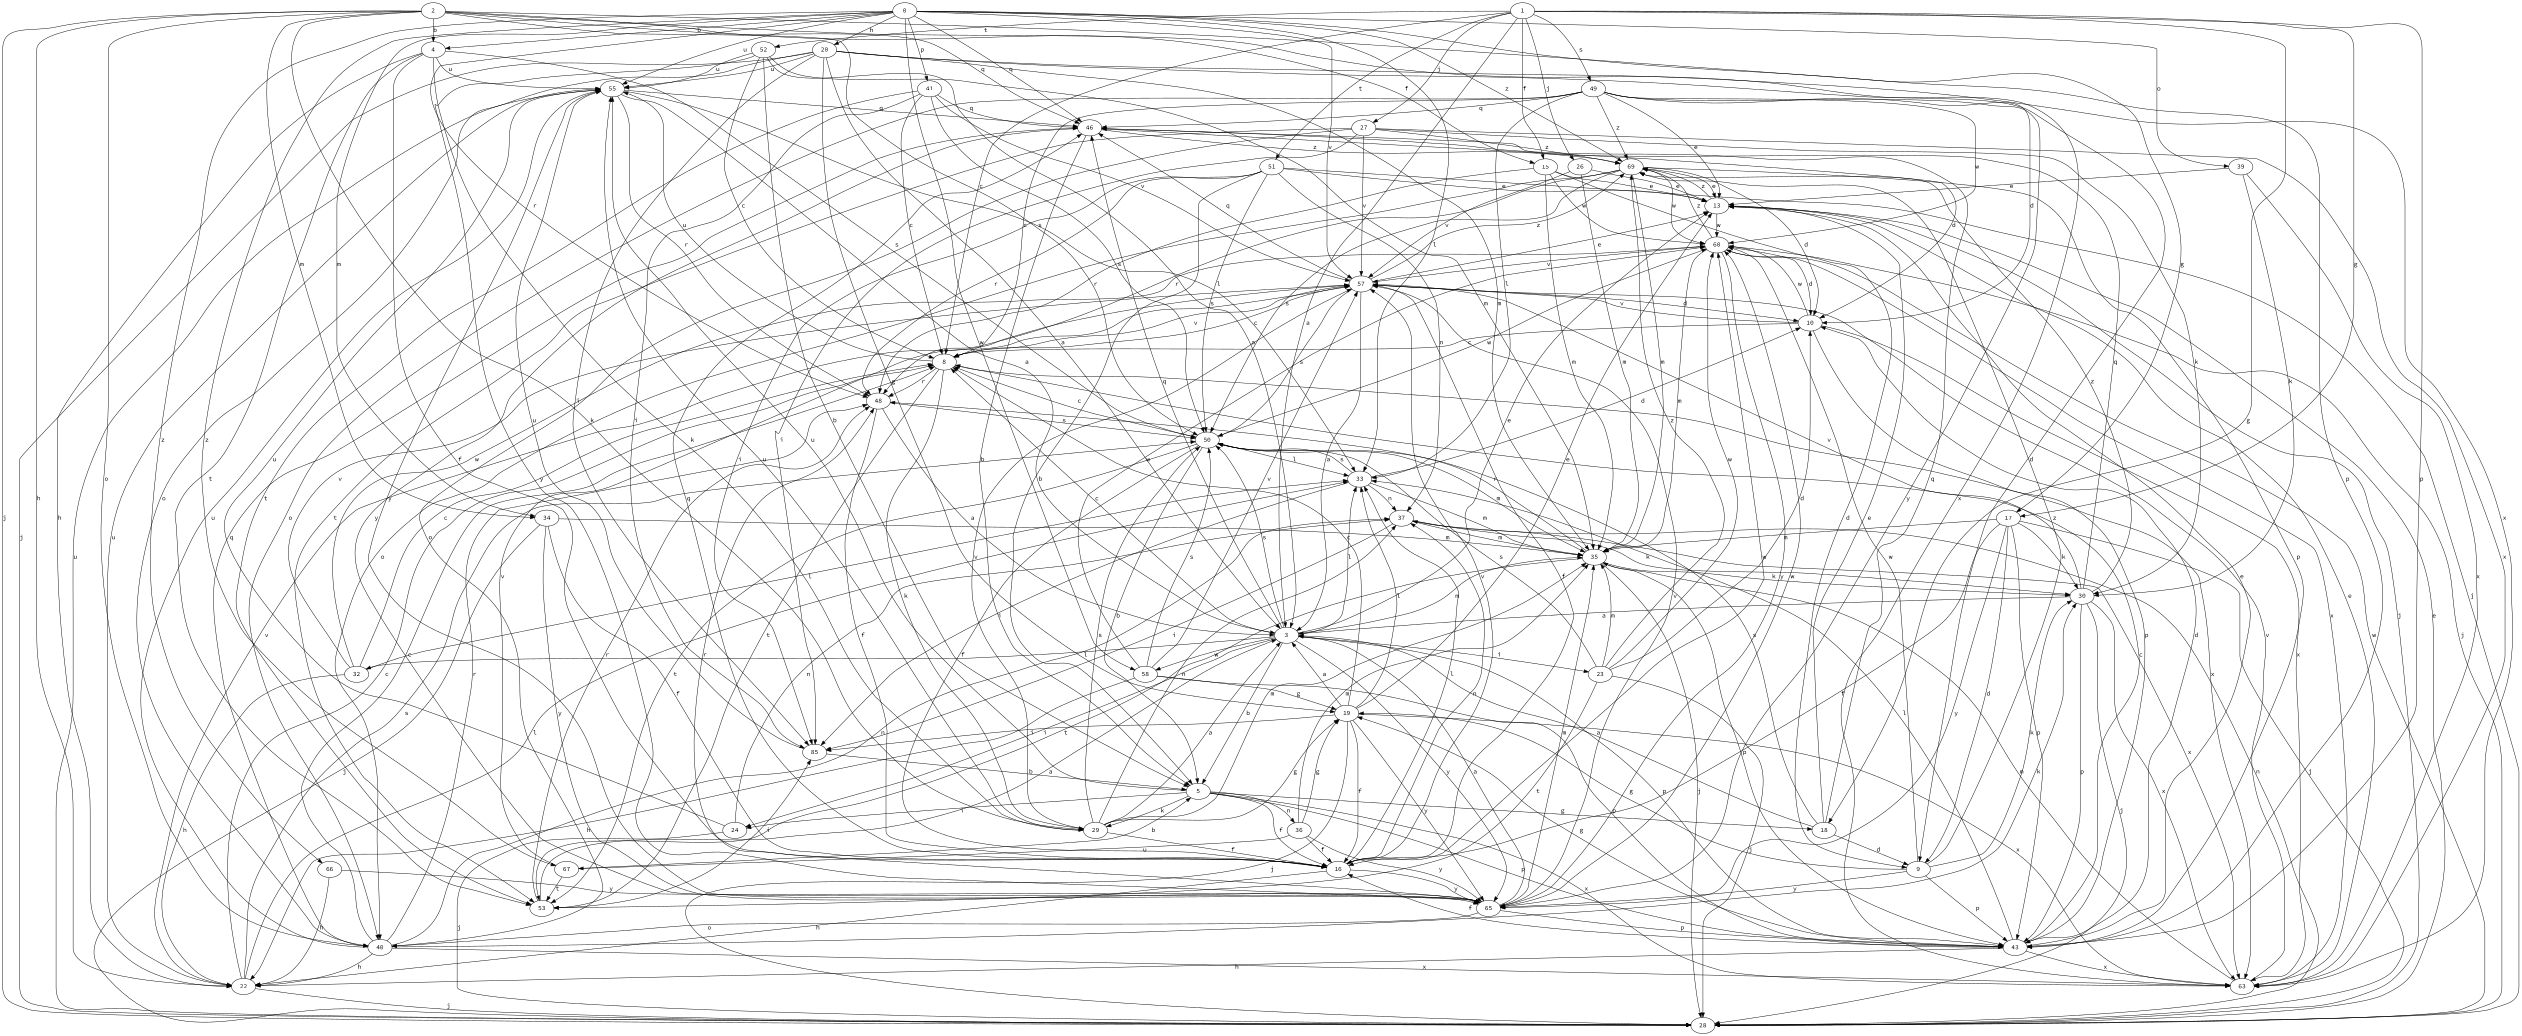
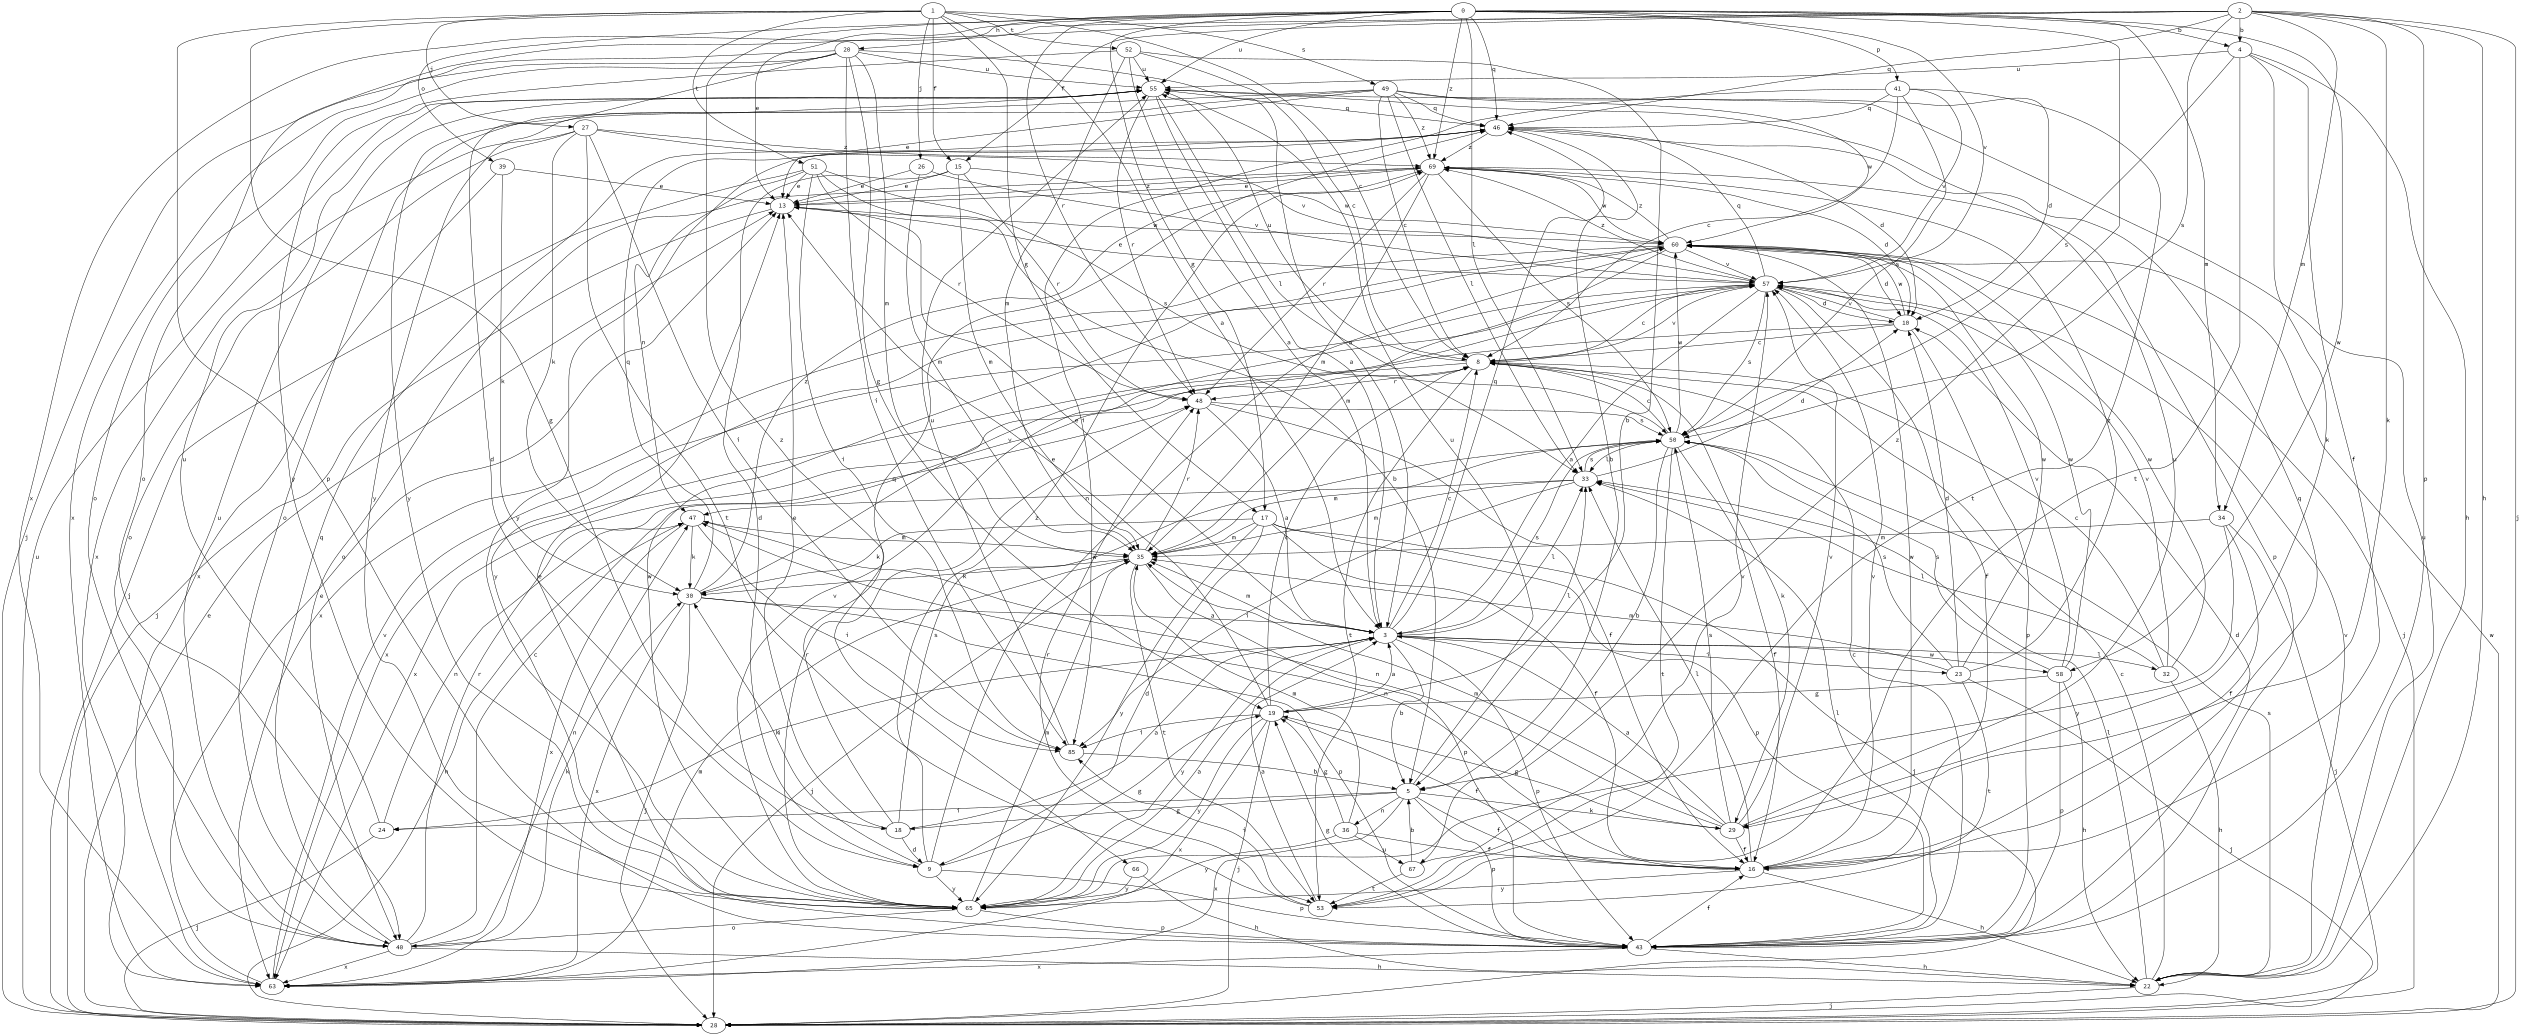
edge "0" -> "13": added, label "e"
node "37": label "37" -> "47"
